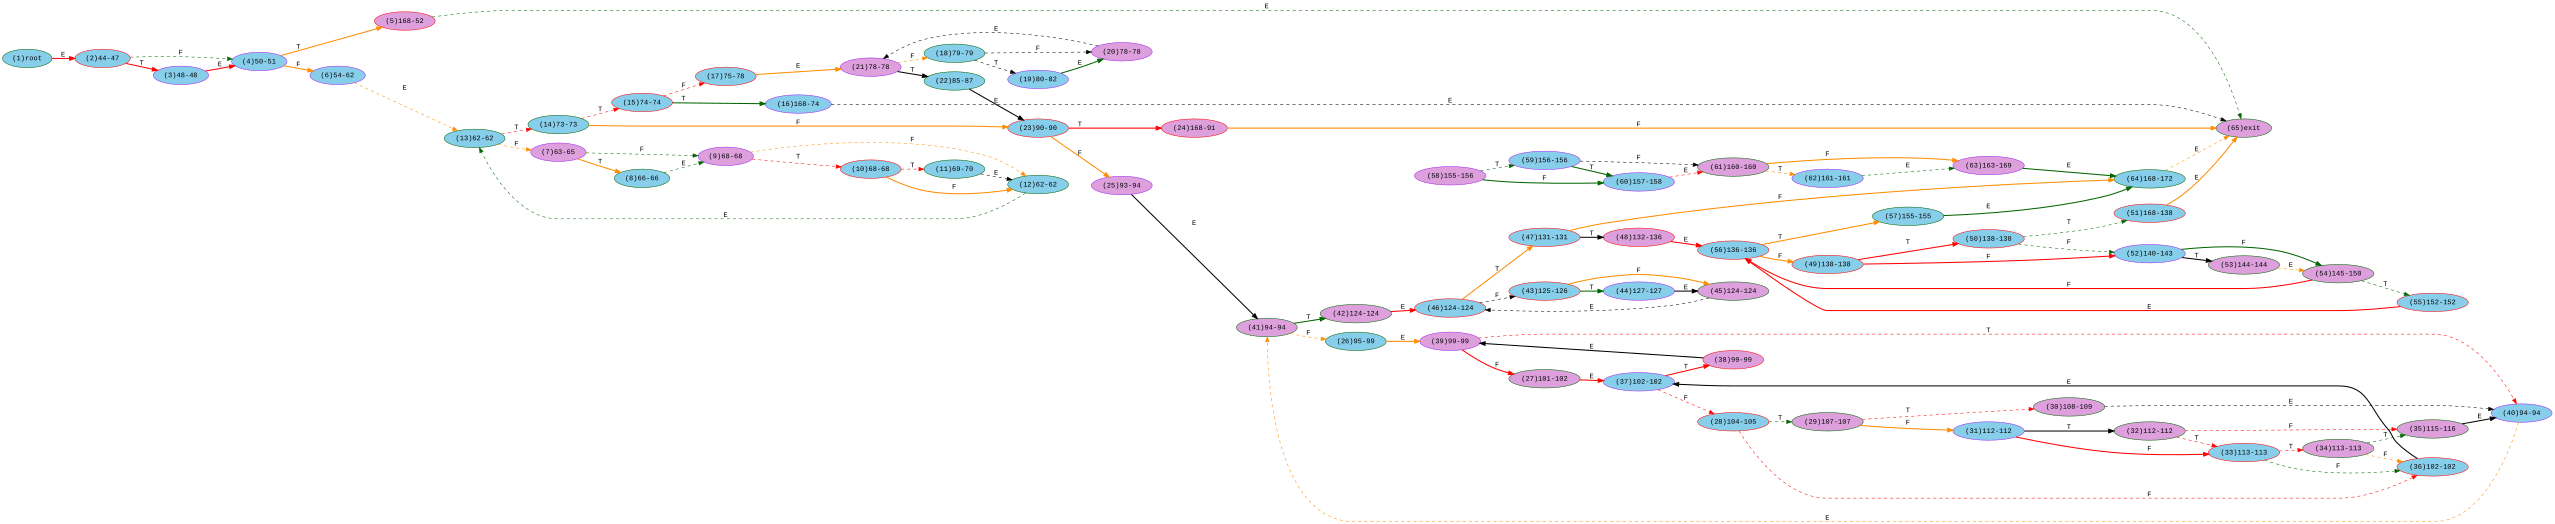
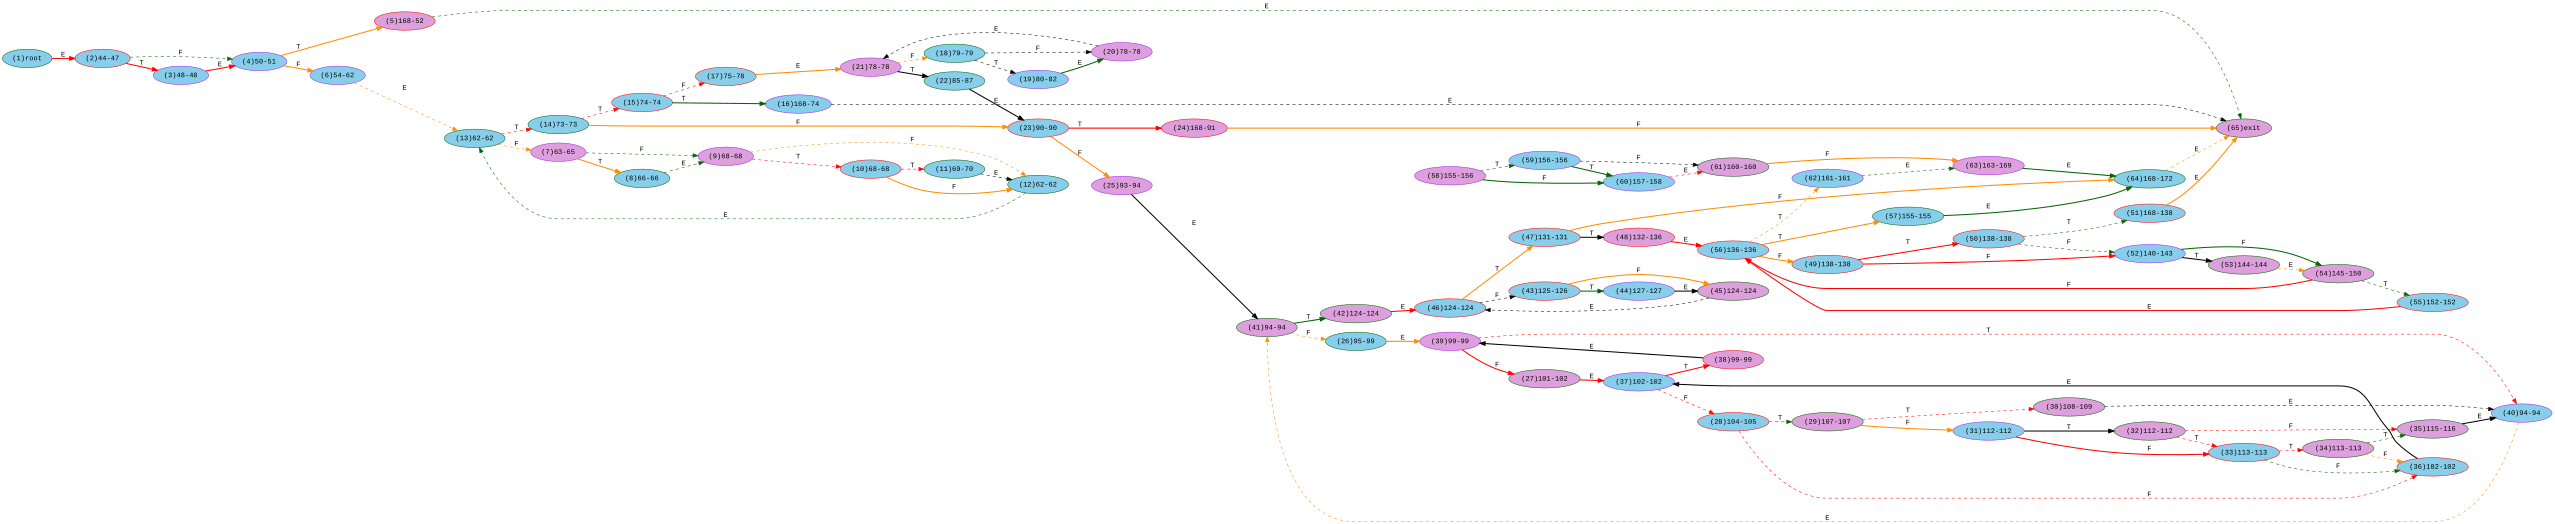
edge "(61)160-160" -> "(62)161-161": now "(56)136-136" -> "(62)161-161"
